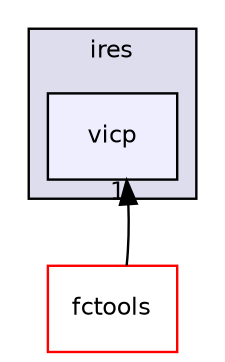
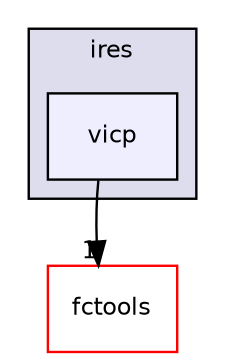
edge "fctools" -> "vicp": reversed
